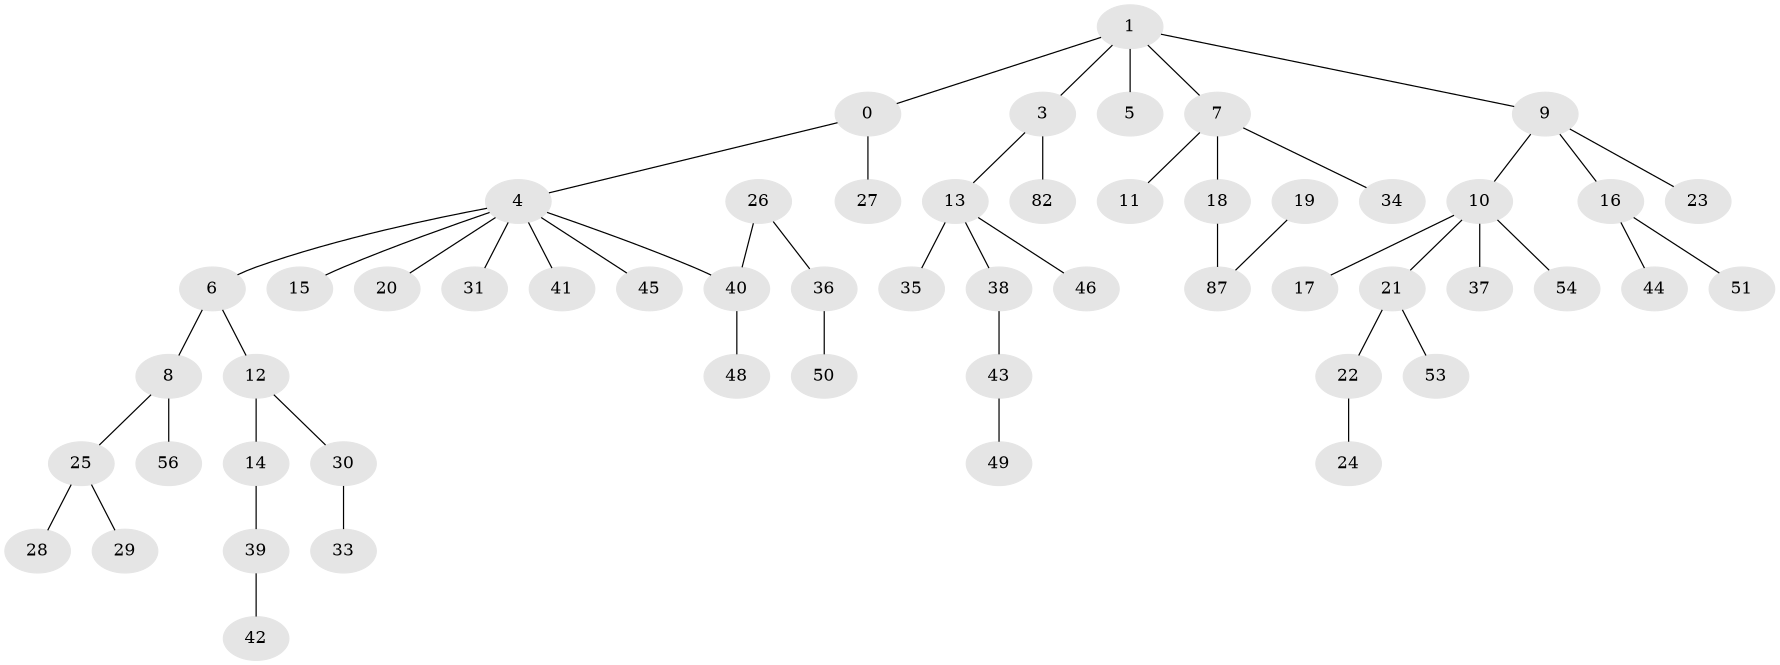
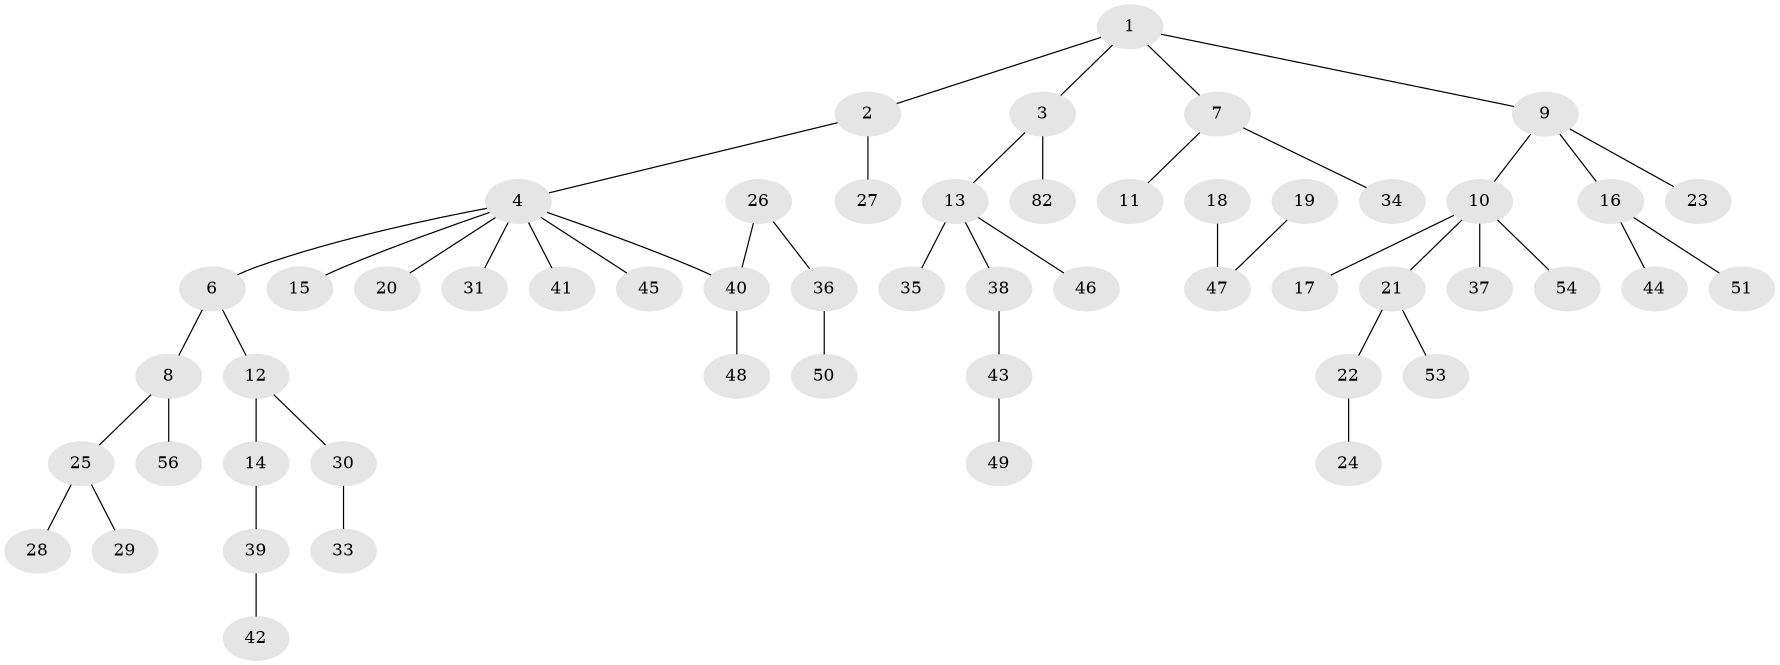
node "0": label "0" -> "2"
node "5": removed
edge "7" -- "18": removed
node "87": label "87" -> "47"
